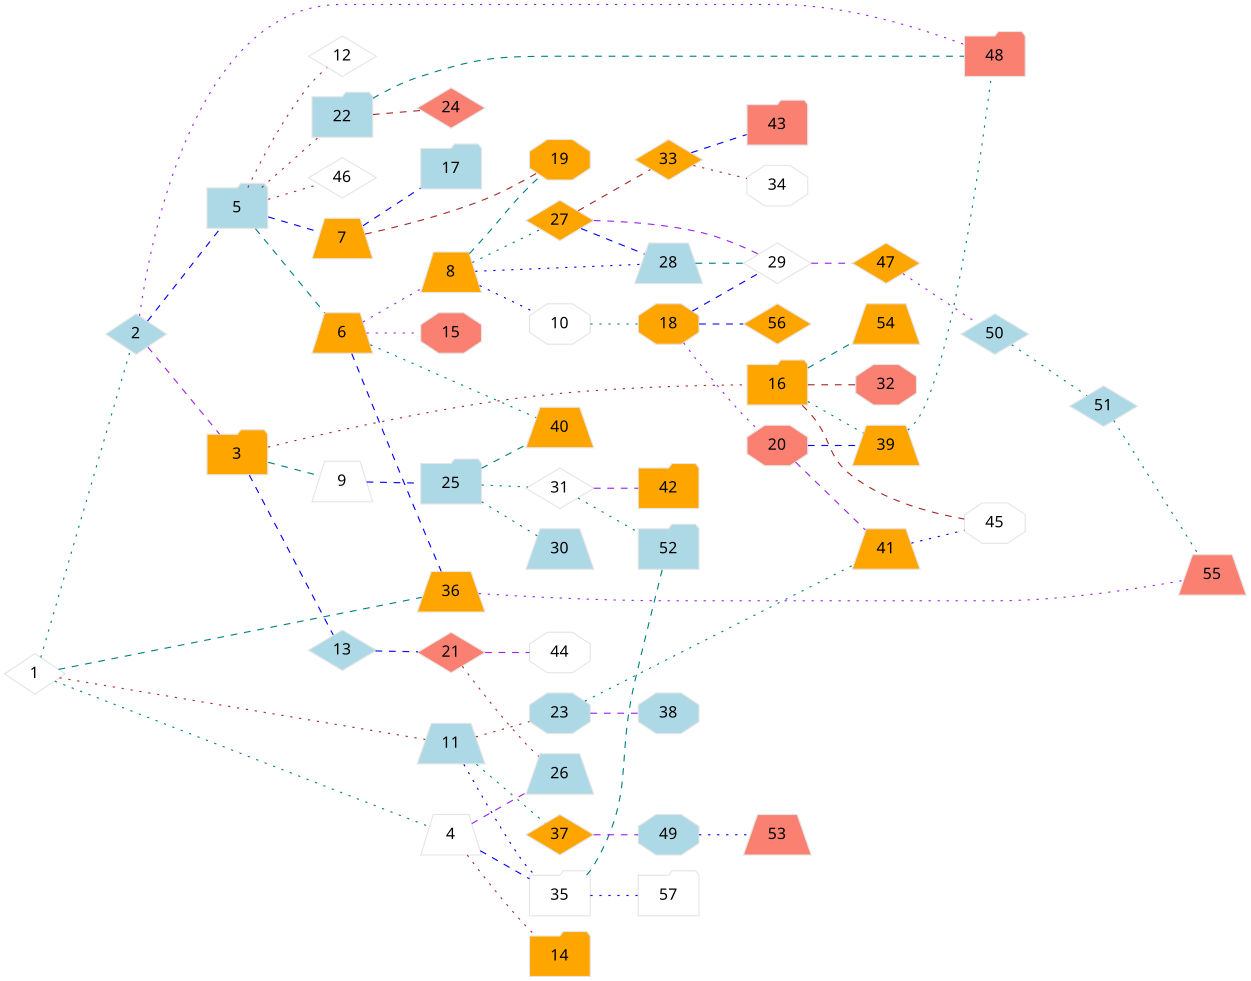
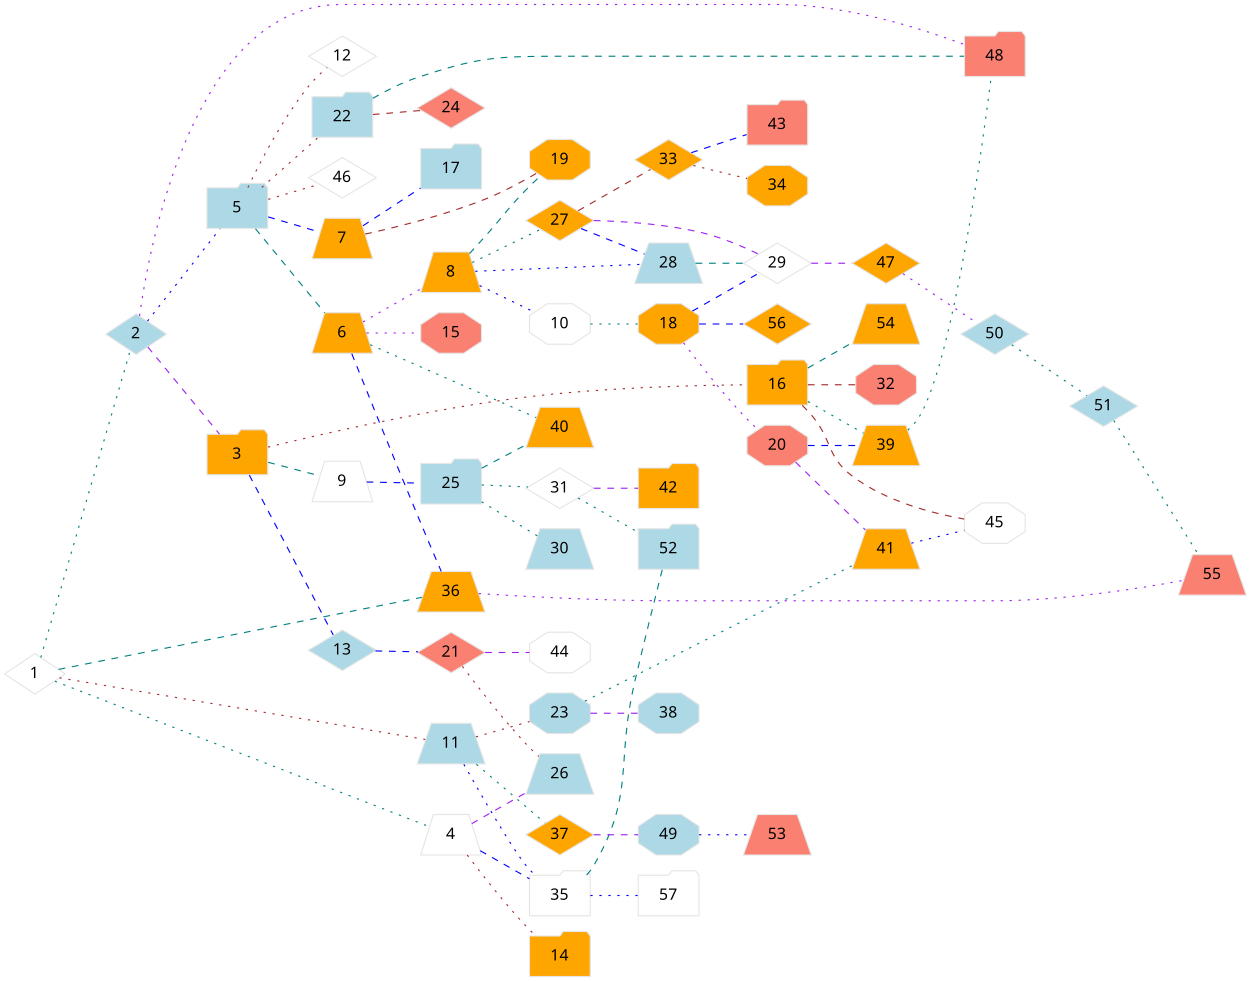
node "34": fillcolor white -> orange
edge "5" -- "2": style dashed -> dotted
